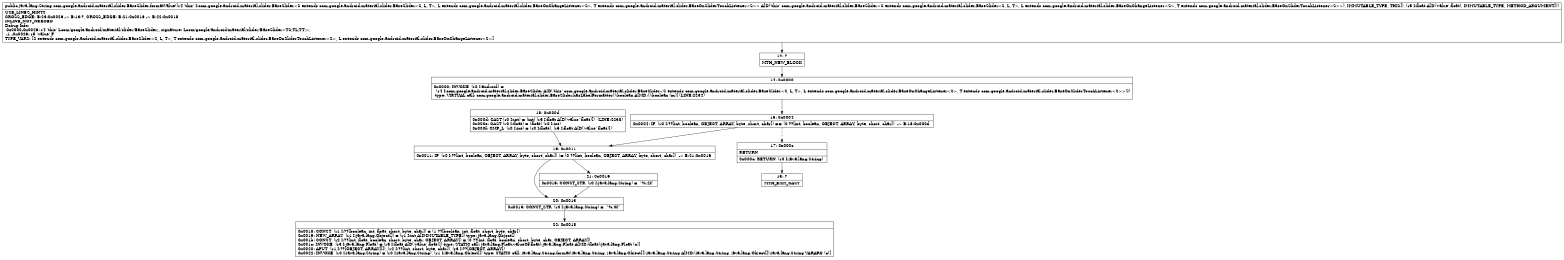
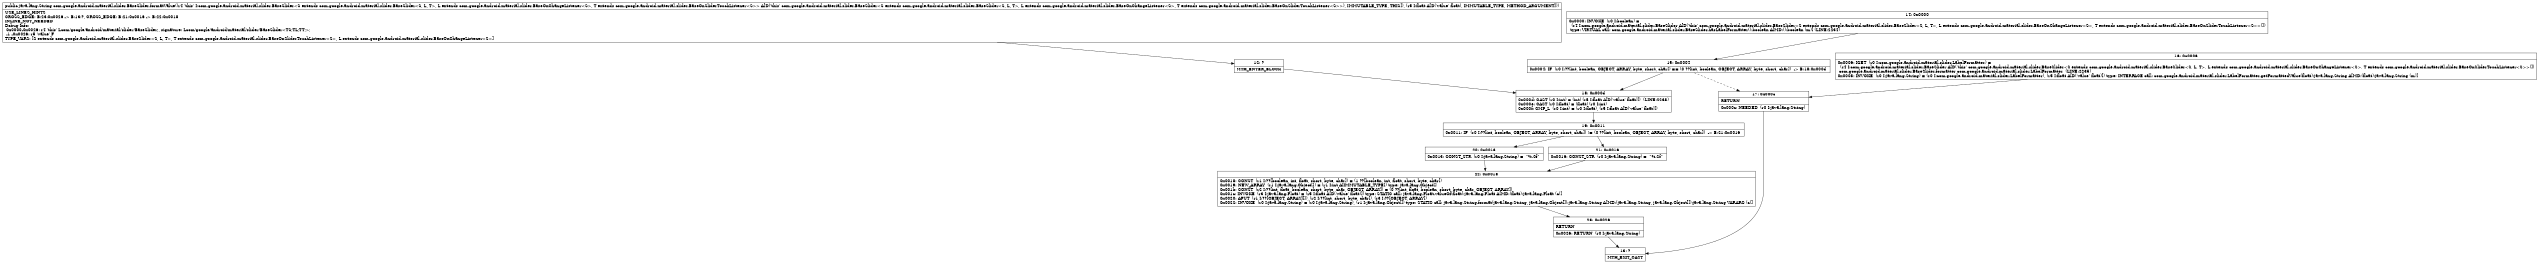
node "12: ?": text "MTH_NEW_BLOCK" -> "MTH_ENTER_BLOCK"
node "16: 0x0006": added
edge "12: ?" -> "14: 0x0000": now "12: ?" -> "18: 0x000d"
node "14: 0x0000": text "0x0000: INVOKE  (r0 I:android) =" -> "0x0000: INVOKE  (r0 I:boolean) ="
edge "15: 0x0004" -> "19: 0x0011": now "15: 0x0004" -> "18: 0x000d"
node "17: 0x000c": text "0x000c: RETURN  (r0 I:java.lang.String)" -> "0x000c: NEEDED  (r0 I:java.lang.String)"
edge "21: 0x0016" -> "20: 0x0013": now "21: 0x0016" -> "22: 0x0018"
node "23: 0x0026": added
